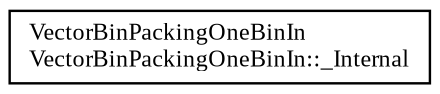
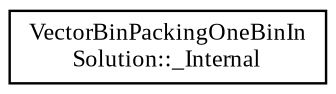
node "VectorBinPackingOneBinIn VectorBinPackingOneBinIn::_Internal": label "VectorBinPackingOneBinIn VectorBinPackingOneBinIn::_Internal" -> "VectorBinPackingOneBinIn Solution::_Internal"
